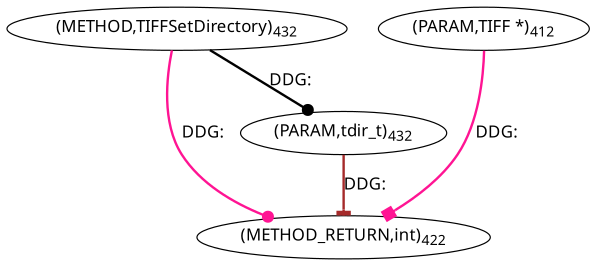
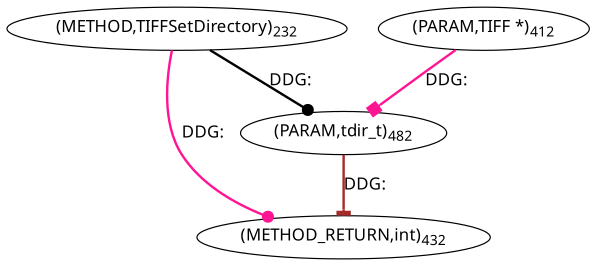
node "(METHOD,TIFFSetDirectory)": text "432" -> "232"
node "(PARAM,tdir_t)": text "432" -> "482"
edge "(PARAM,TIFF *)" -> "(METHOD_RETURN,int)": now "(PARAM,TIFF *)" -> "(PARAM,tdir_t)"
node "(METHOD_RETURN,int)": text "422" -> "432"
